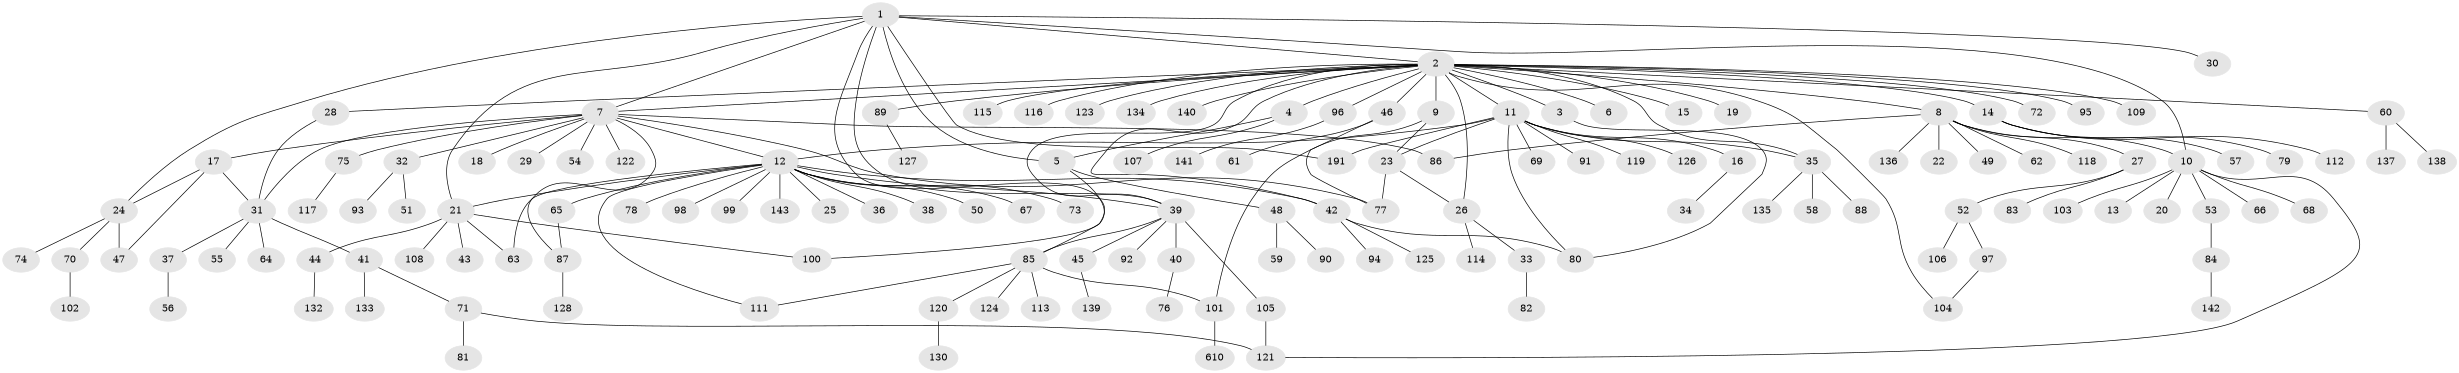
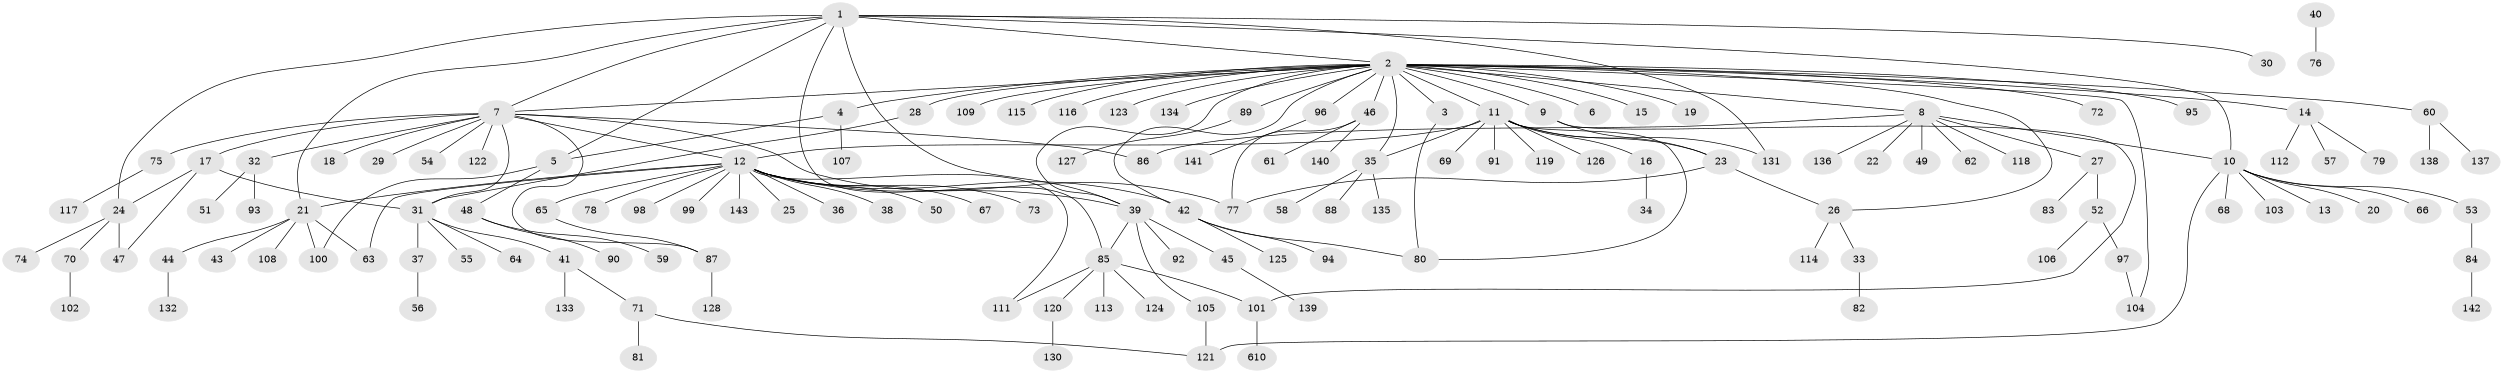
edge "2" -- "140": now "46" -- "140"
node "191": label "191" -> "131"
edge "39" -- "40": removed
